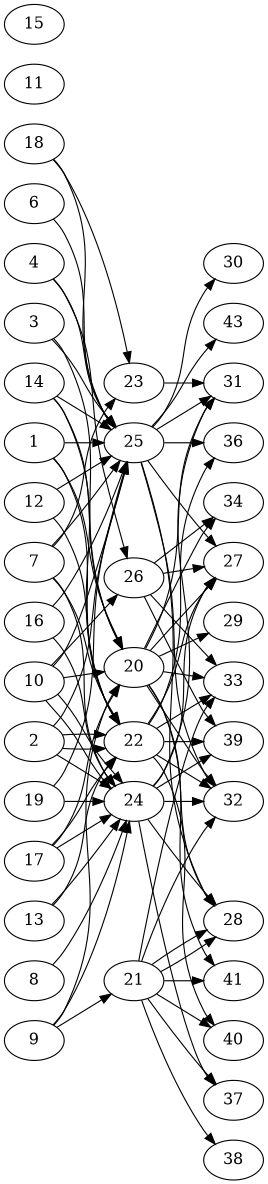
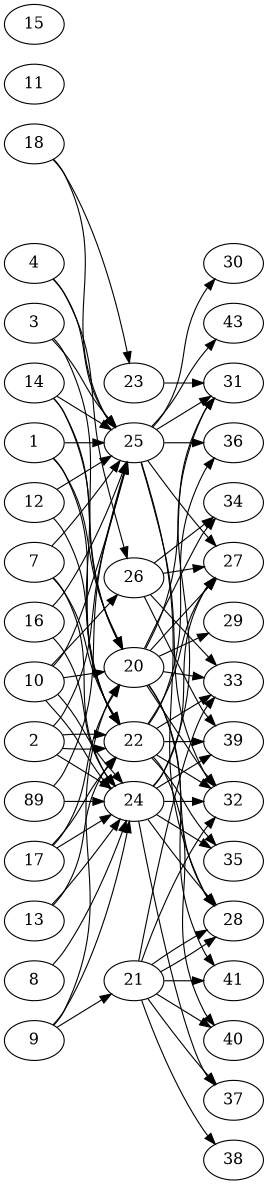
node "6": removed
edge "7" -> "23": removed
node "19": label "19" -> "89"
node "35": added
